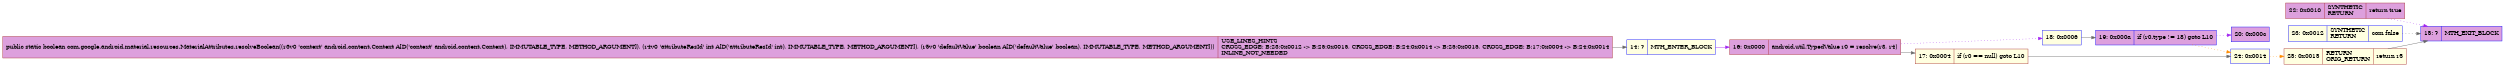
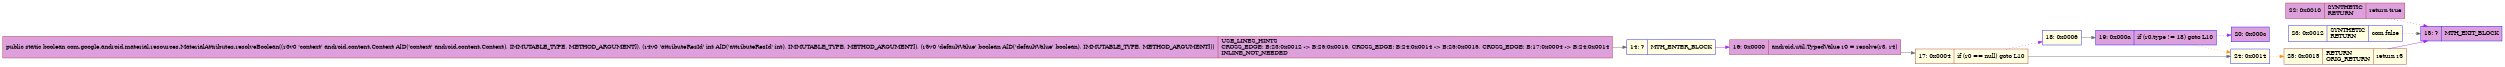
edge "16: 0x0000" -> "18: 0x0006": now "17: 0x0004" -> "18: 0x0006"
edge "25: 0x0015" -> "15: ?": color gray40 -> purple
